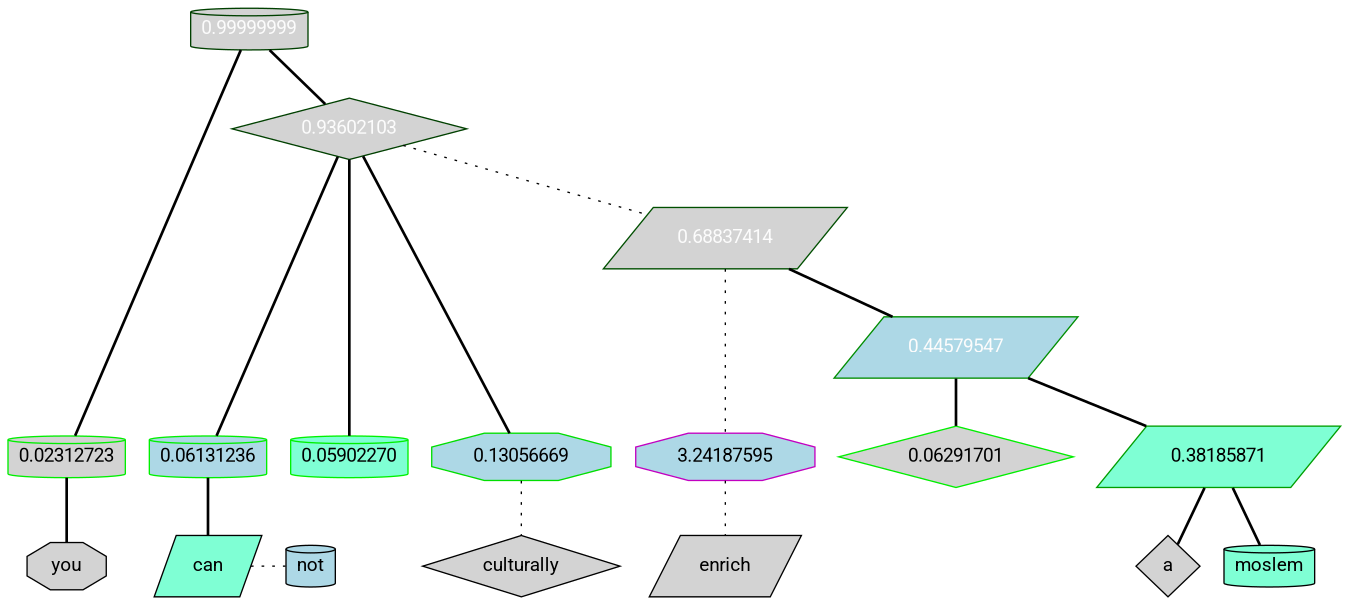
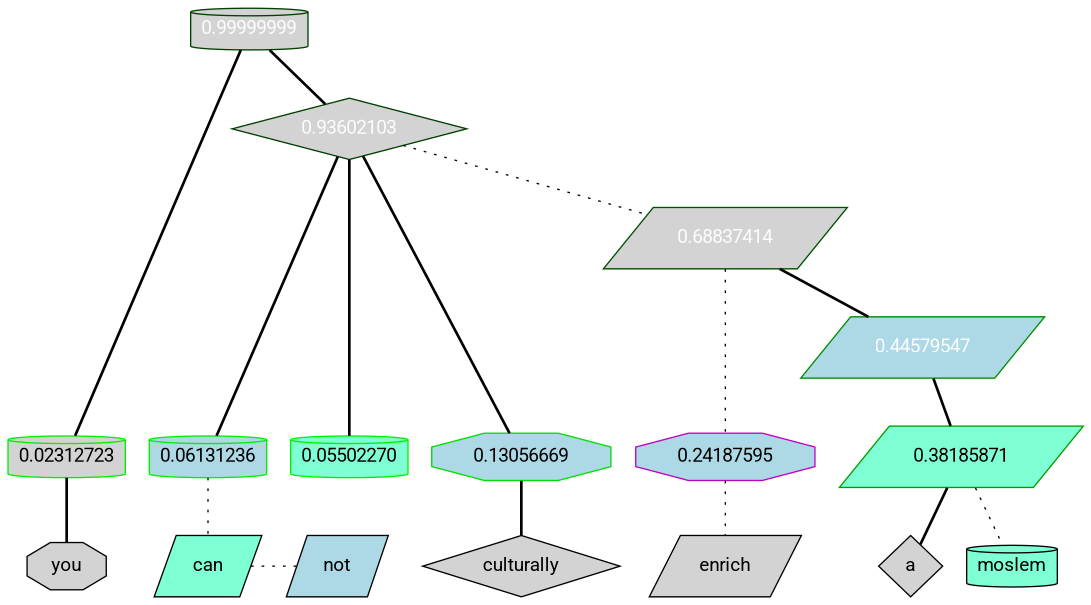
node "0.05902270": label "0.05902270" -> "0.05502270"
node "3.24187595": label "3.24187595" -> "0.24187595"
node "0.06291701": removed
edge "0.06131236" -- "can": style bold -> dotted
edge "0.13056669" -- "culturally": style dotted -> bold
edge "0.38185871" -- "moslem": style bold -> dotted
node "not": shape cylinder -> parallelogram
